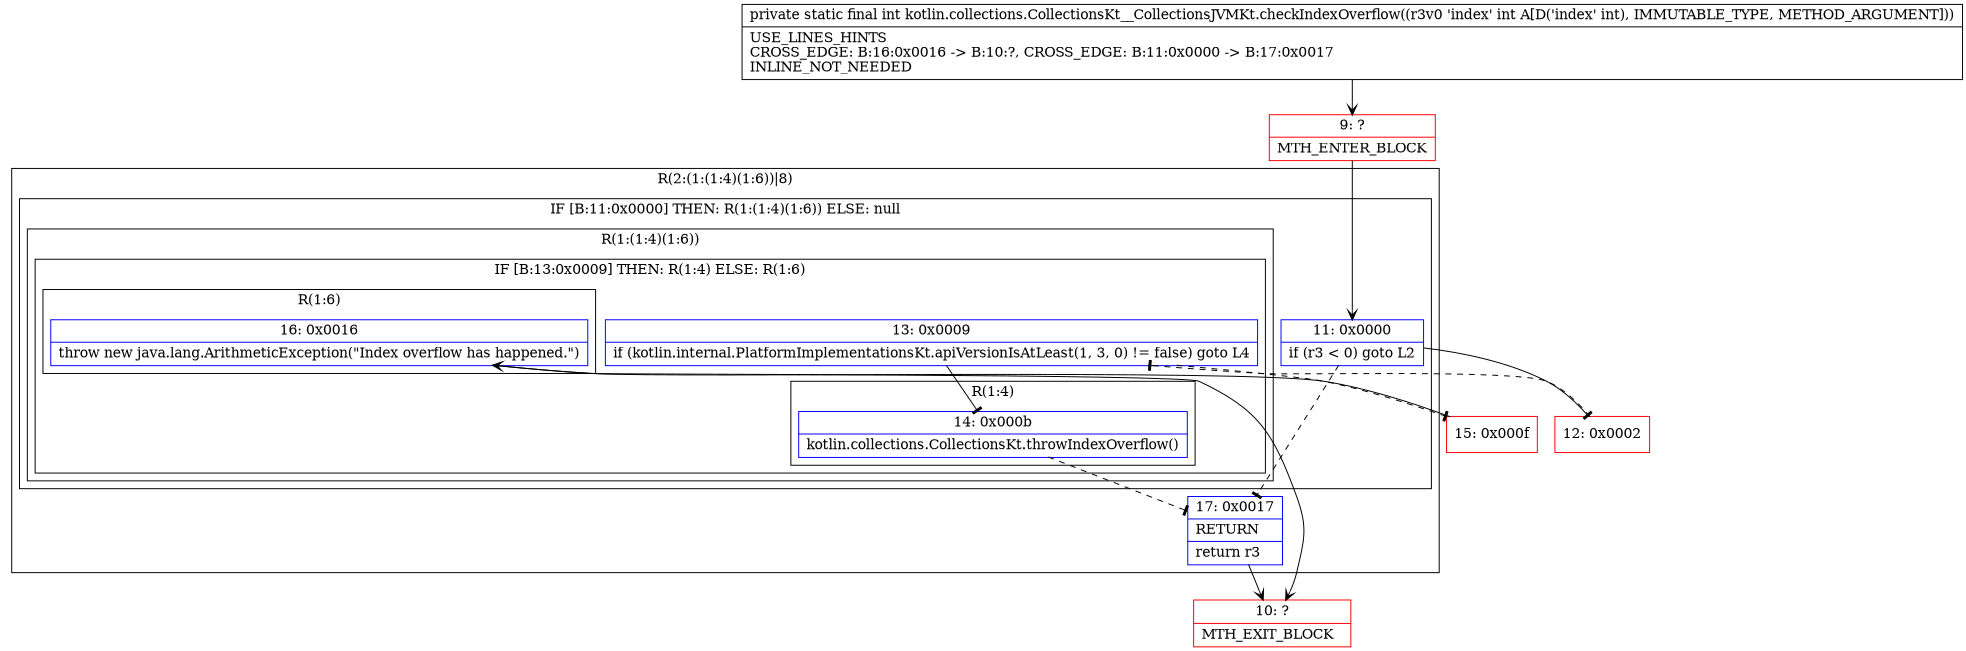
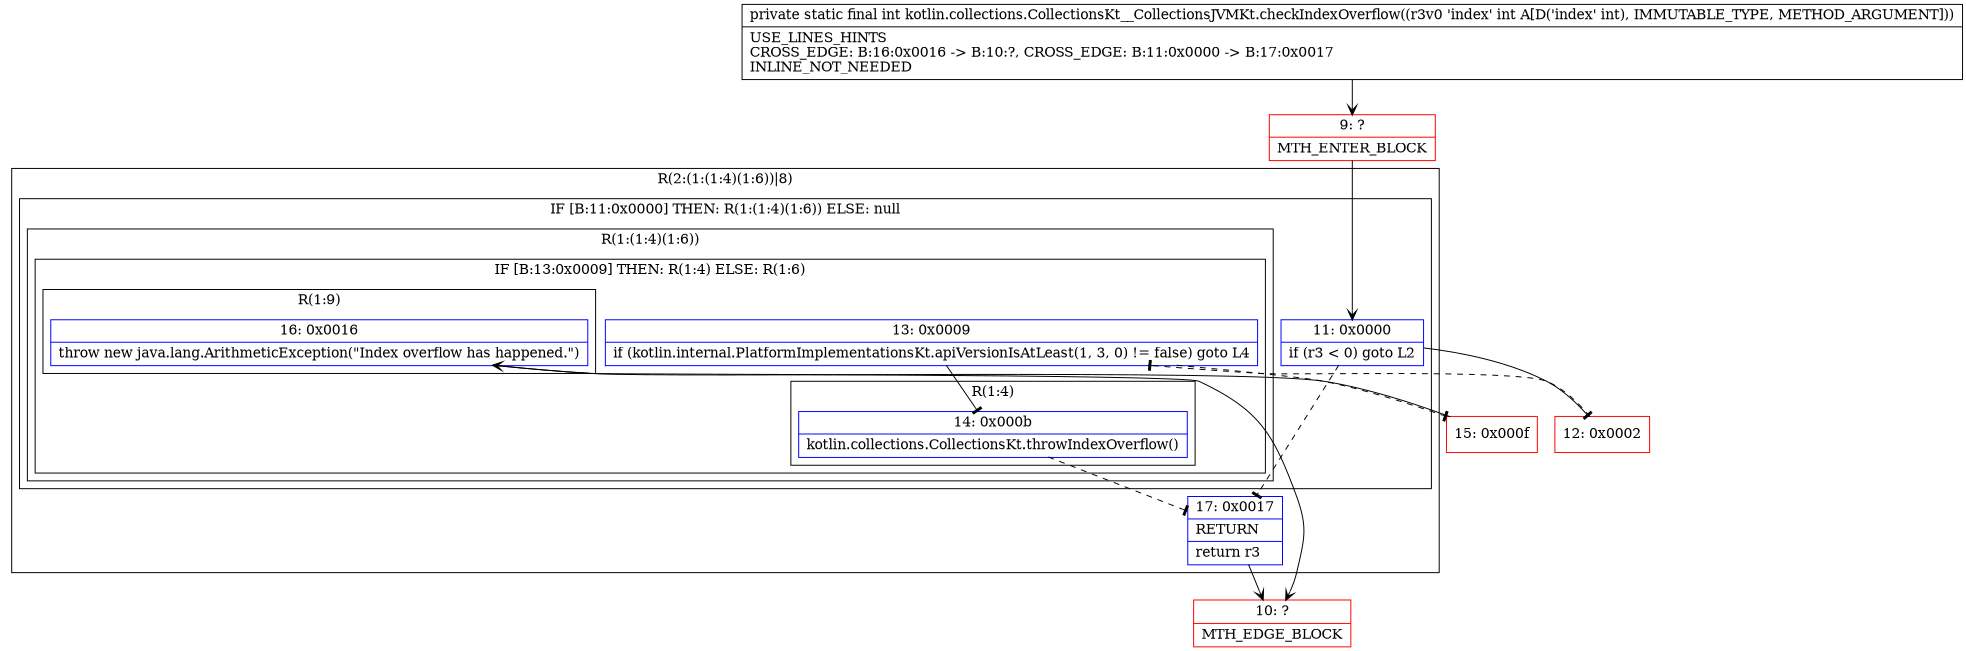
cluster "R(1:6)": label "R(1:6)" -> "R(1:9)"
node "10: ?": text "MTH_EXIT_BLOCK" -> "MTH_EDGE_BLOCK"
